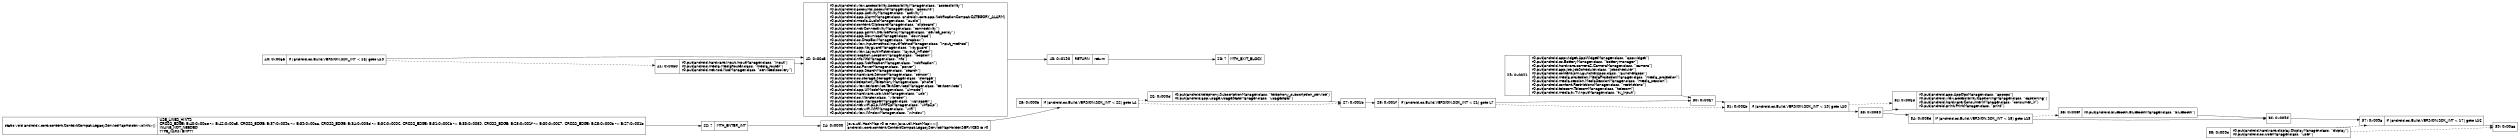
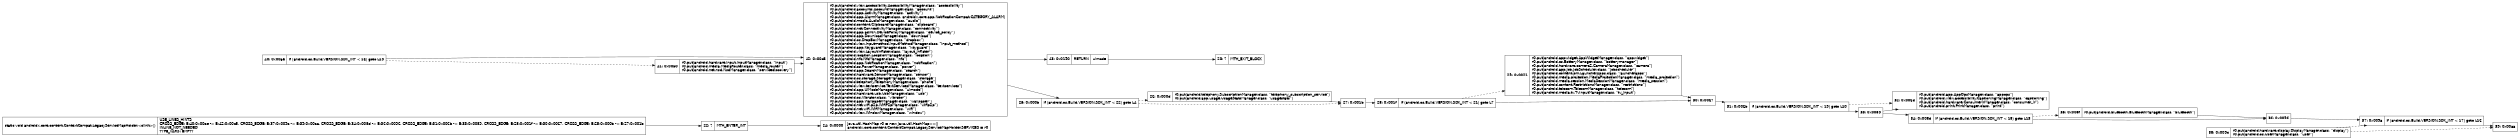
node "43: 0x0190": text "return" -> "uimode"
edge "28: 0x001f" -> "31: 0x006b": now "28: 0x001f" -> "29: 0x0021"
edge "24: 0x0000" -> "25: 0x000b": now "42: 0x00c5" -> "25: 0x000b"
